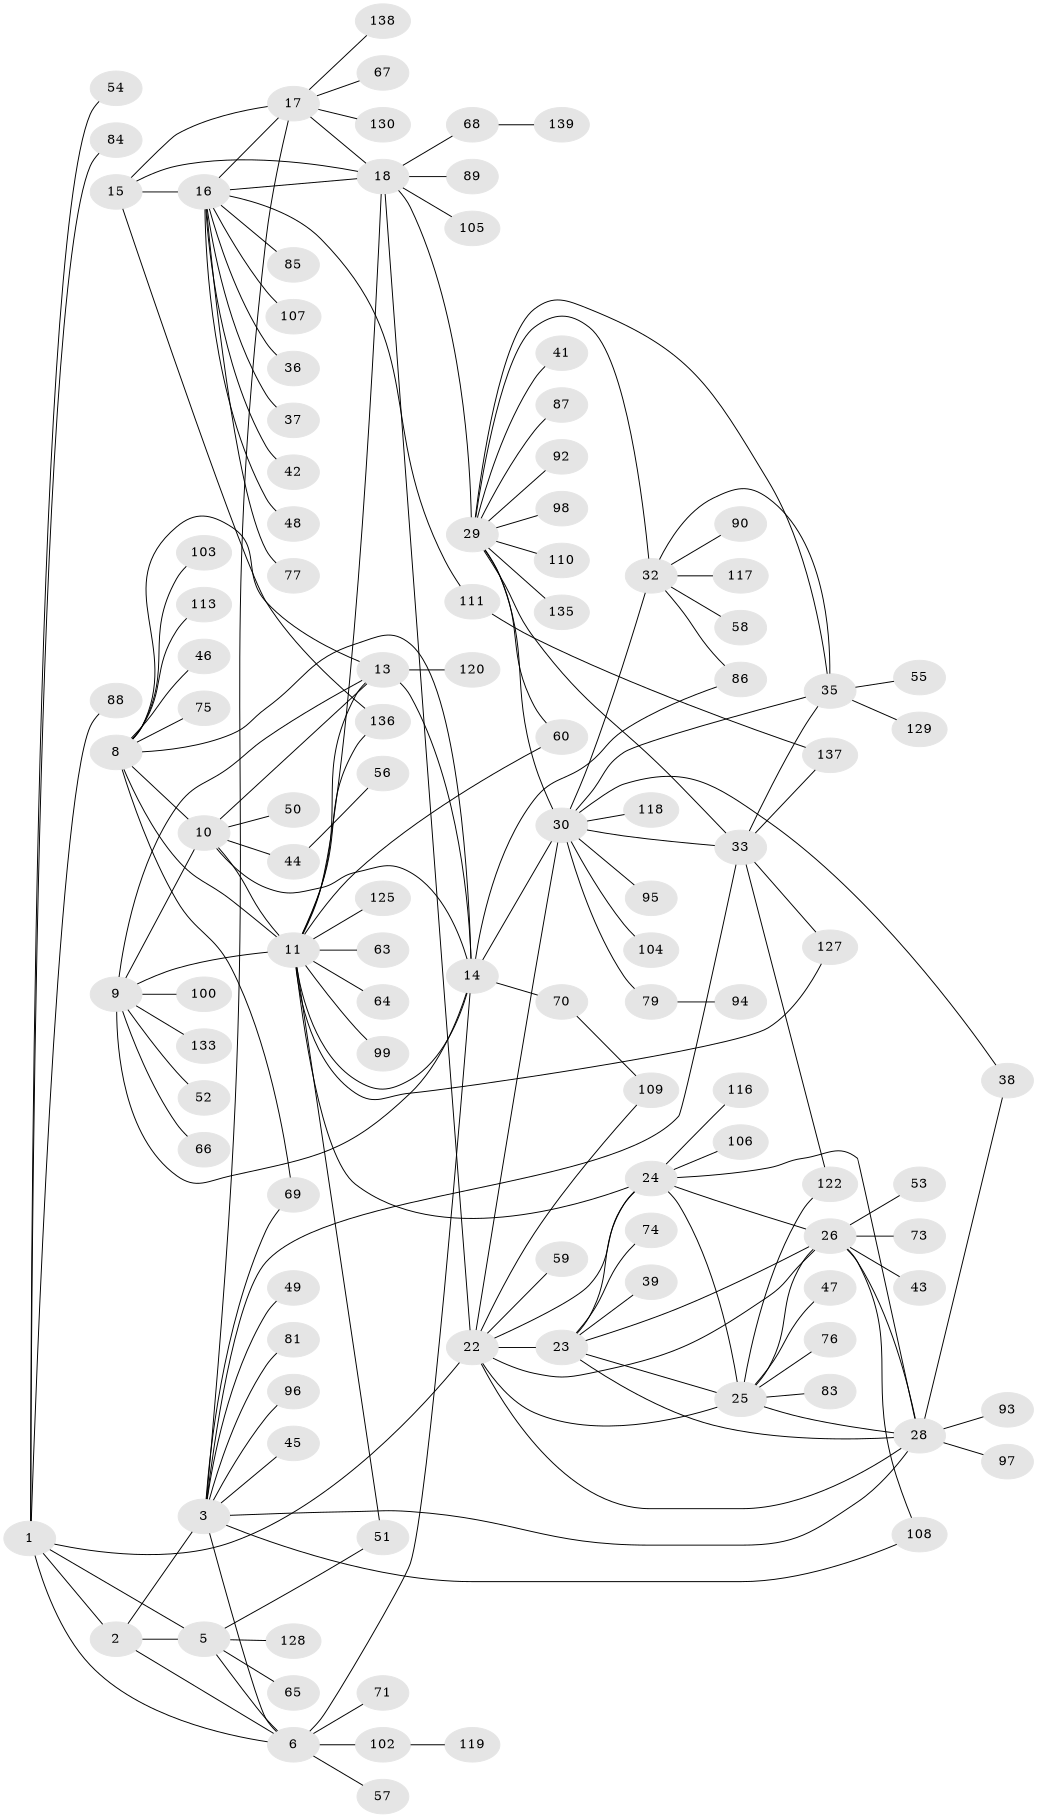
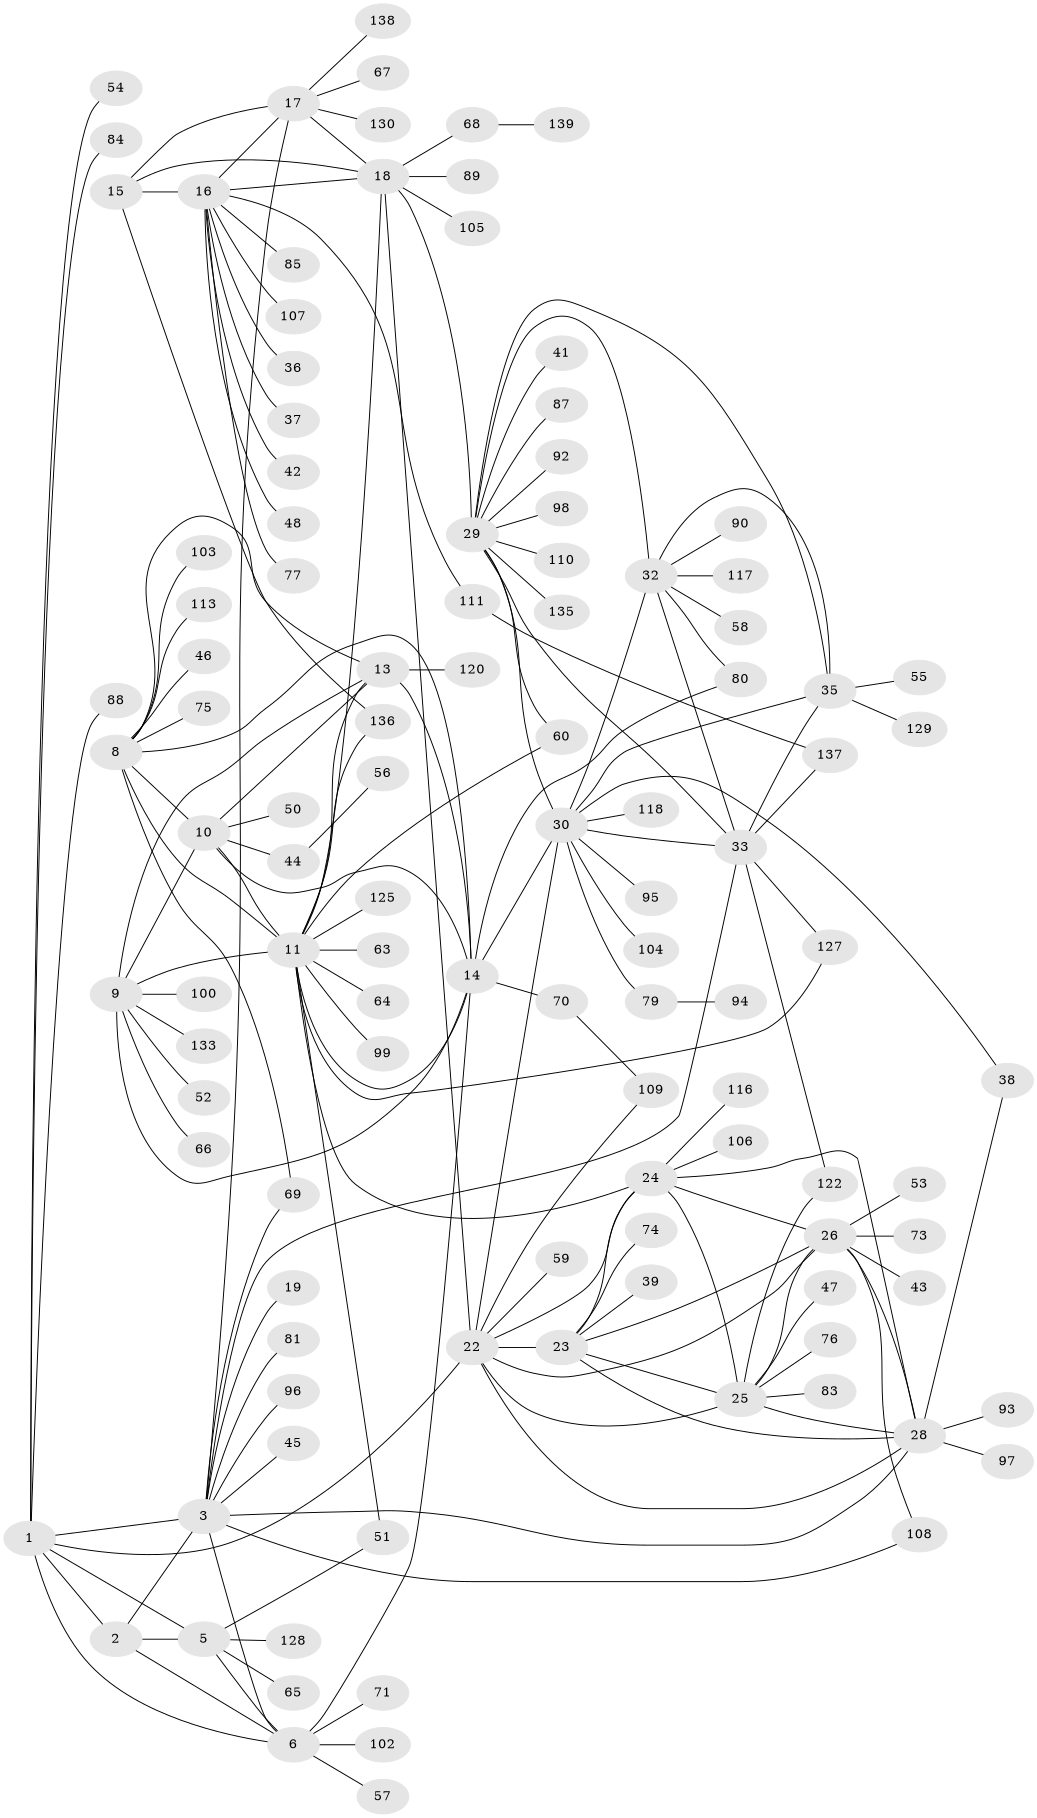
node "86": label "86" -> "80"
edge "32" -- "33": added
node "49": label "49" -> "19"
edge "3" -- "1": added
node "119": removed
